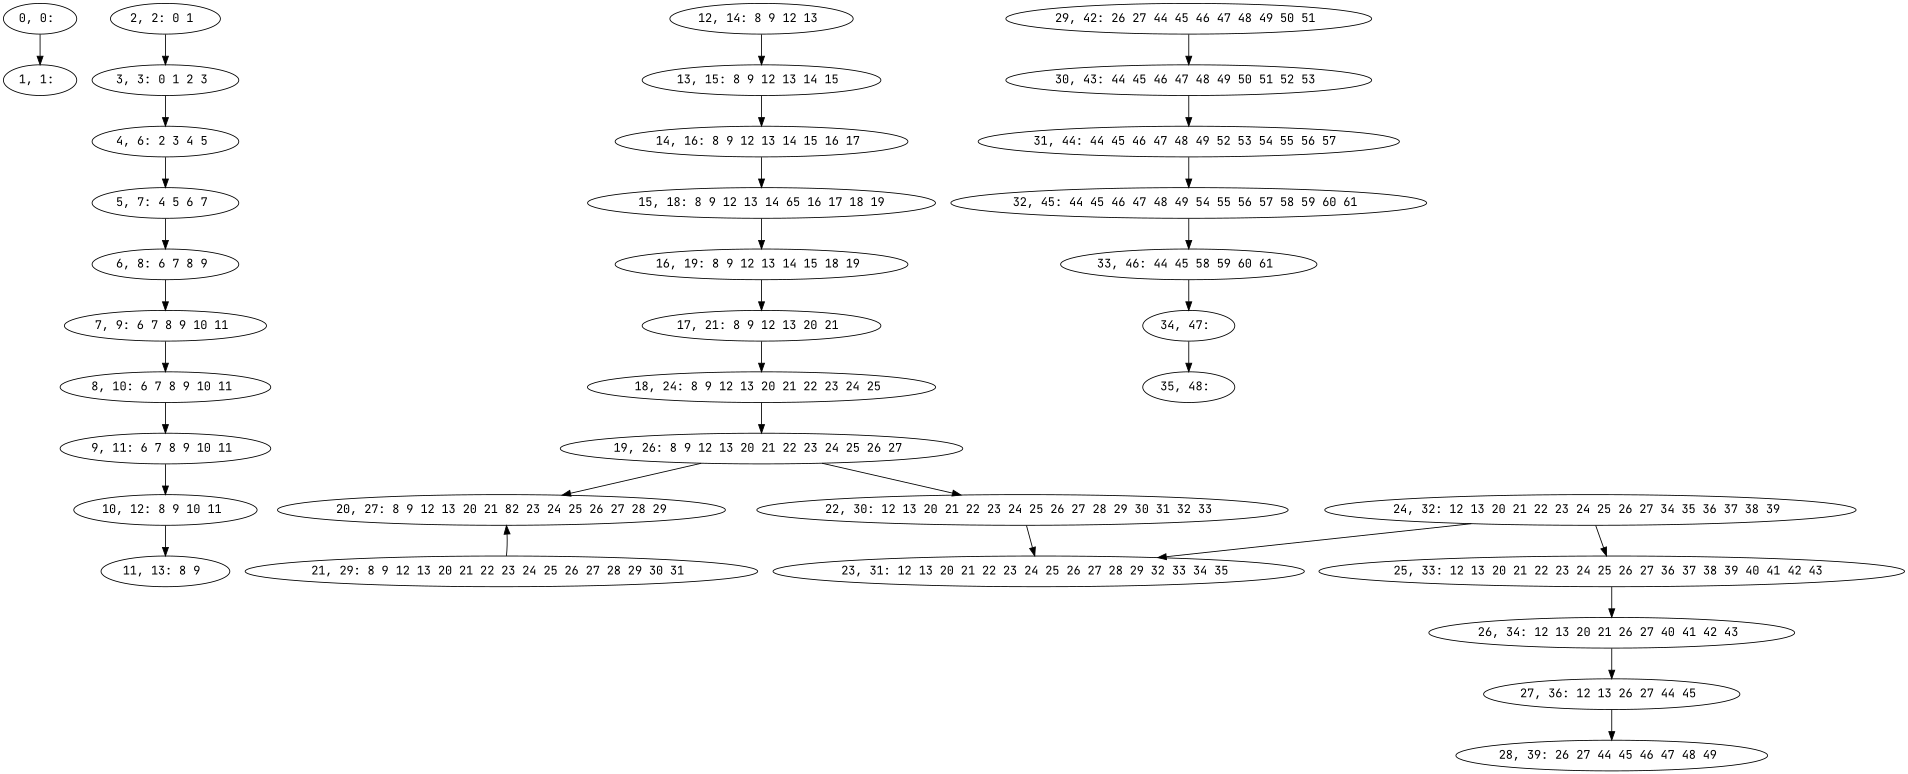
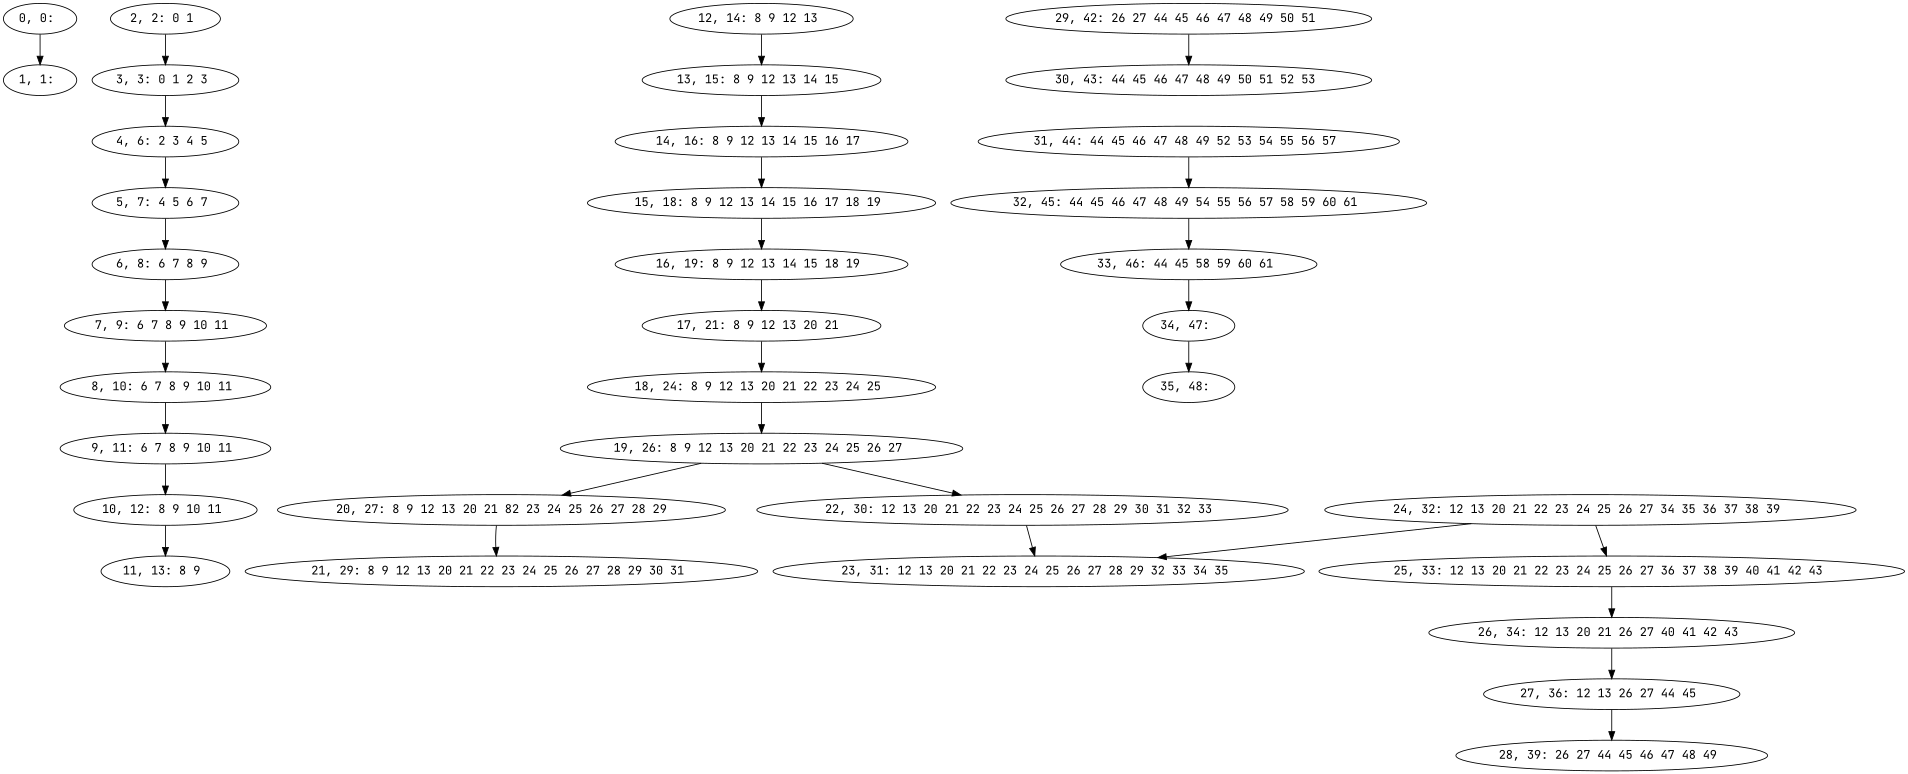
edge "30, 43: 44 45 46 47 48 49 50 51 52 53" -> "31, 44: 44 45 46 47 48 49 52 53 54 55 56 57": removed
node "15, 18: 8 9 12 13 14 65 16 17 18 19": label "15, 18: 8 9 12 13 14 65 16 17 18 19" -> "15, 18: 8 9 12 13 14 15 16 17 18 19"
edge "21, 29: 8 9 12 13 20 21 22 23 24 25 26 27 28 29 30 31" -> "20, 27: 8 9 12 13 20 21 82 23 24 25 26 27 28 29": reversed
